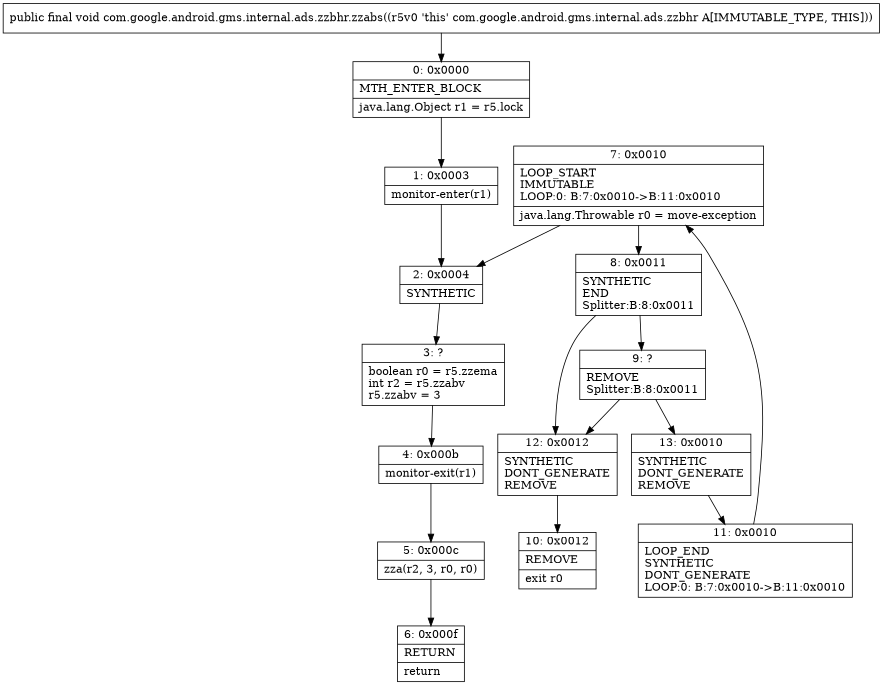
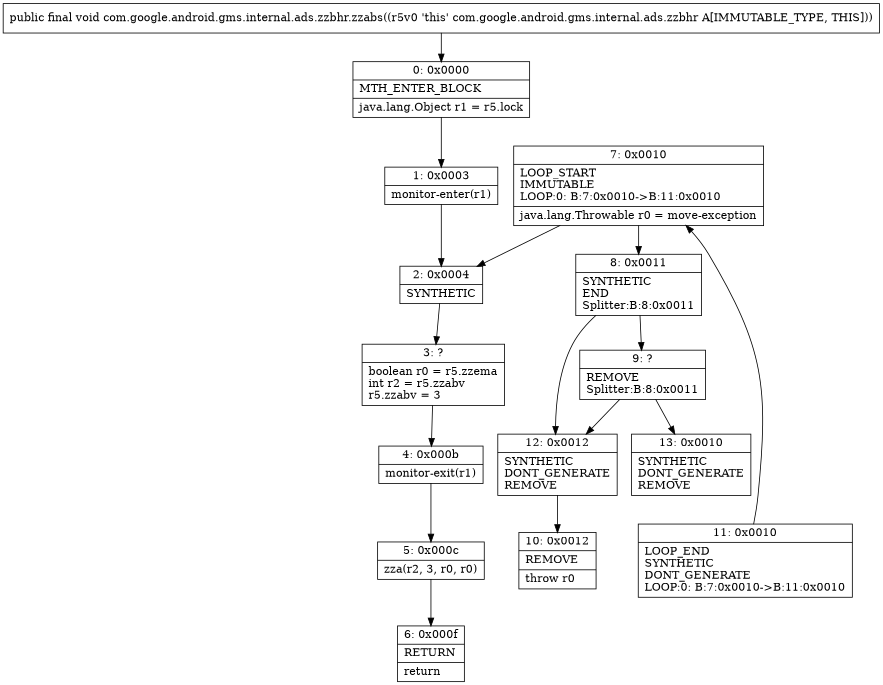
edge "13: 0x0010" -> "11: 0x0010": removed
node "10: 0x0012": text "exit r0" -> "throw r0"
